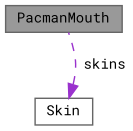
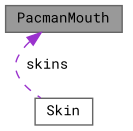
edge "PacmanMouth" -> "Skin": reversed
